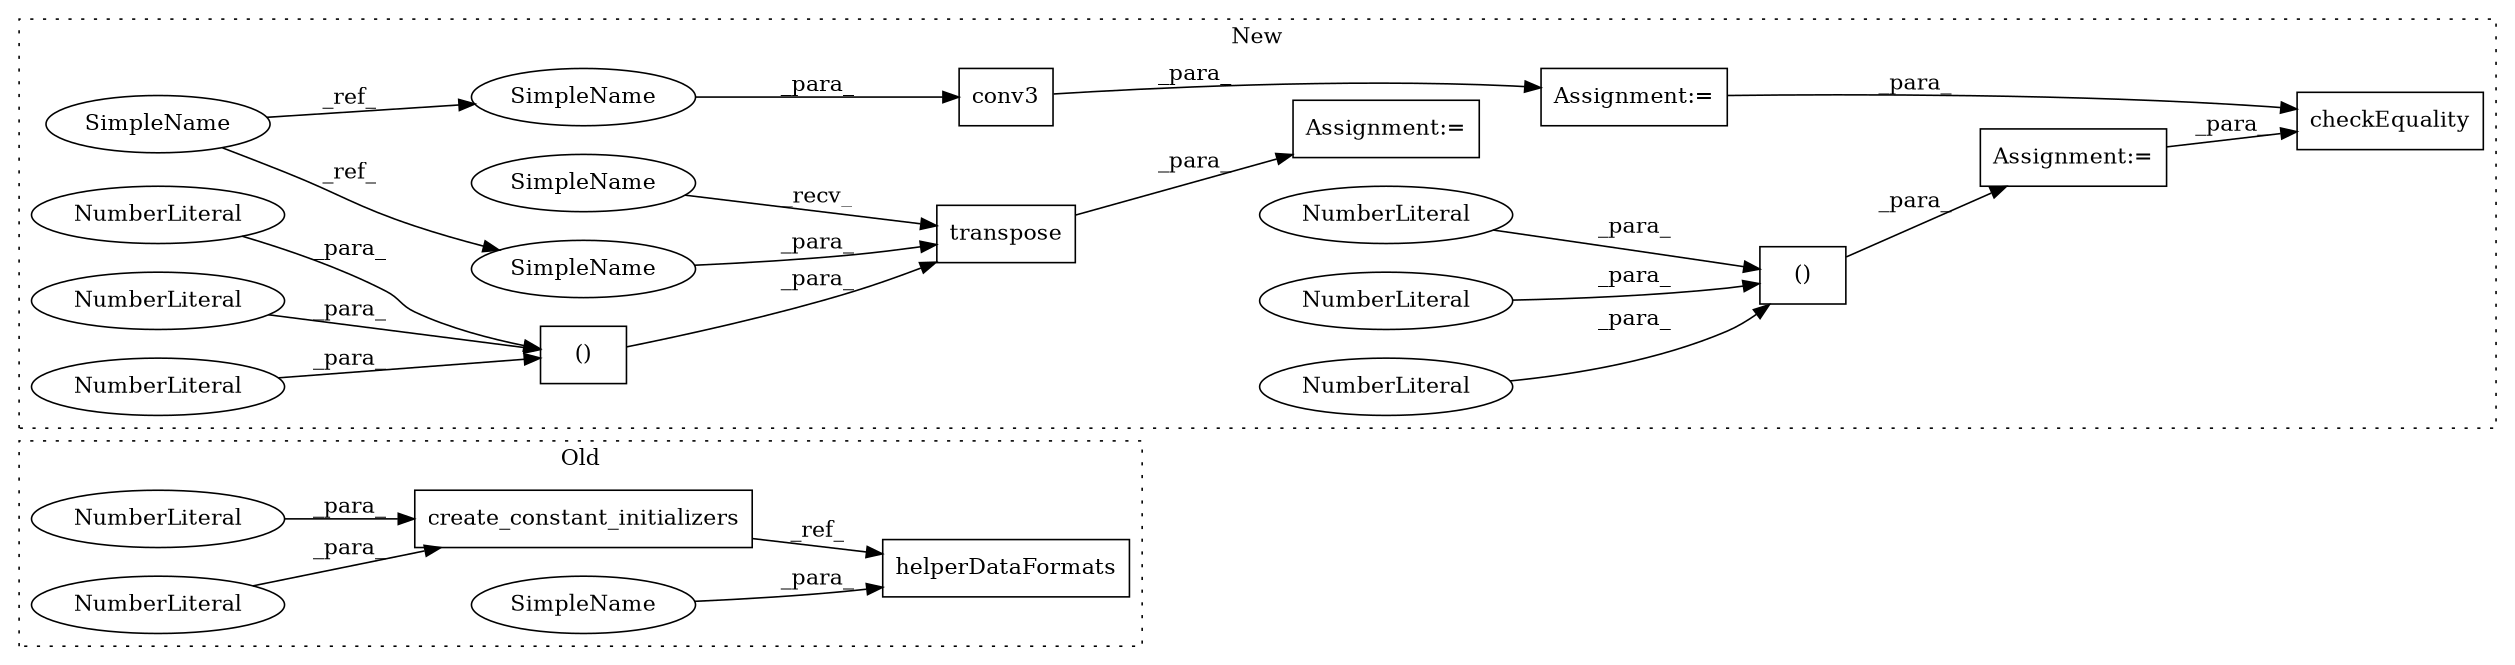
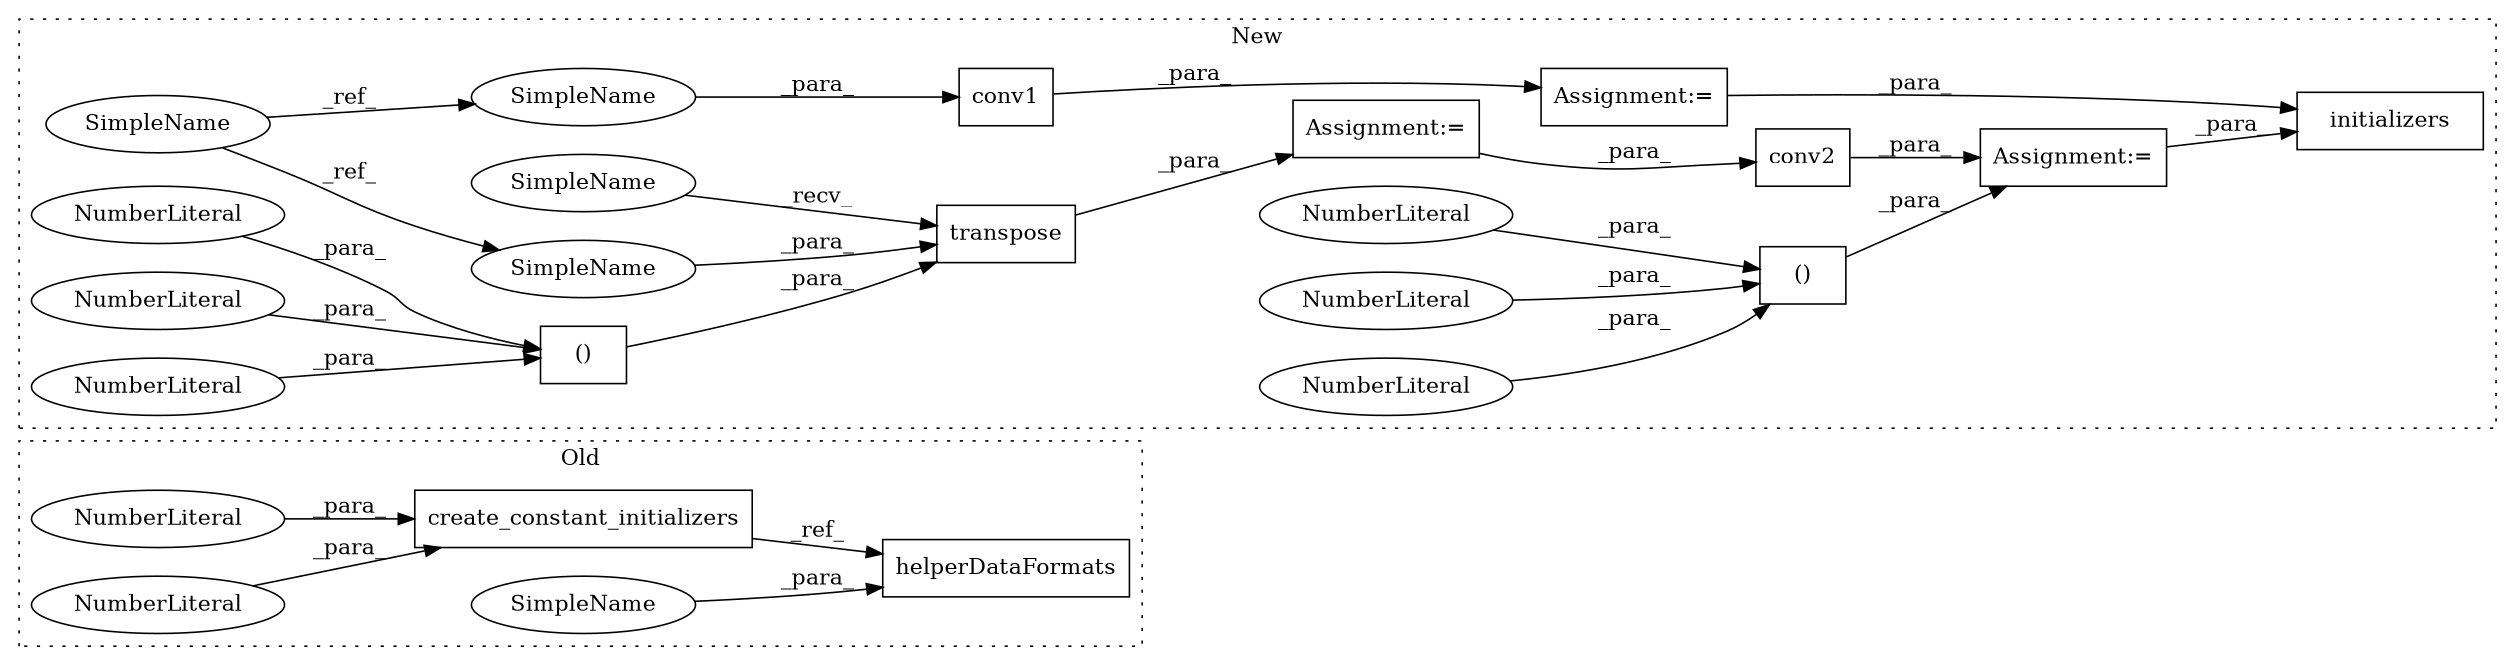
node "conv3": label "conv3" -> "conv1"
node "checkEquality": label "checkEquality" -> "initializers"
node "conv2": added
